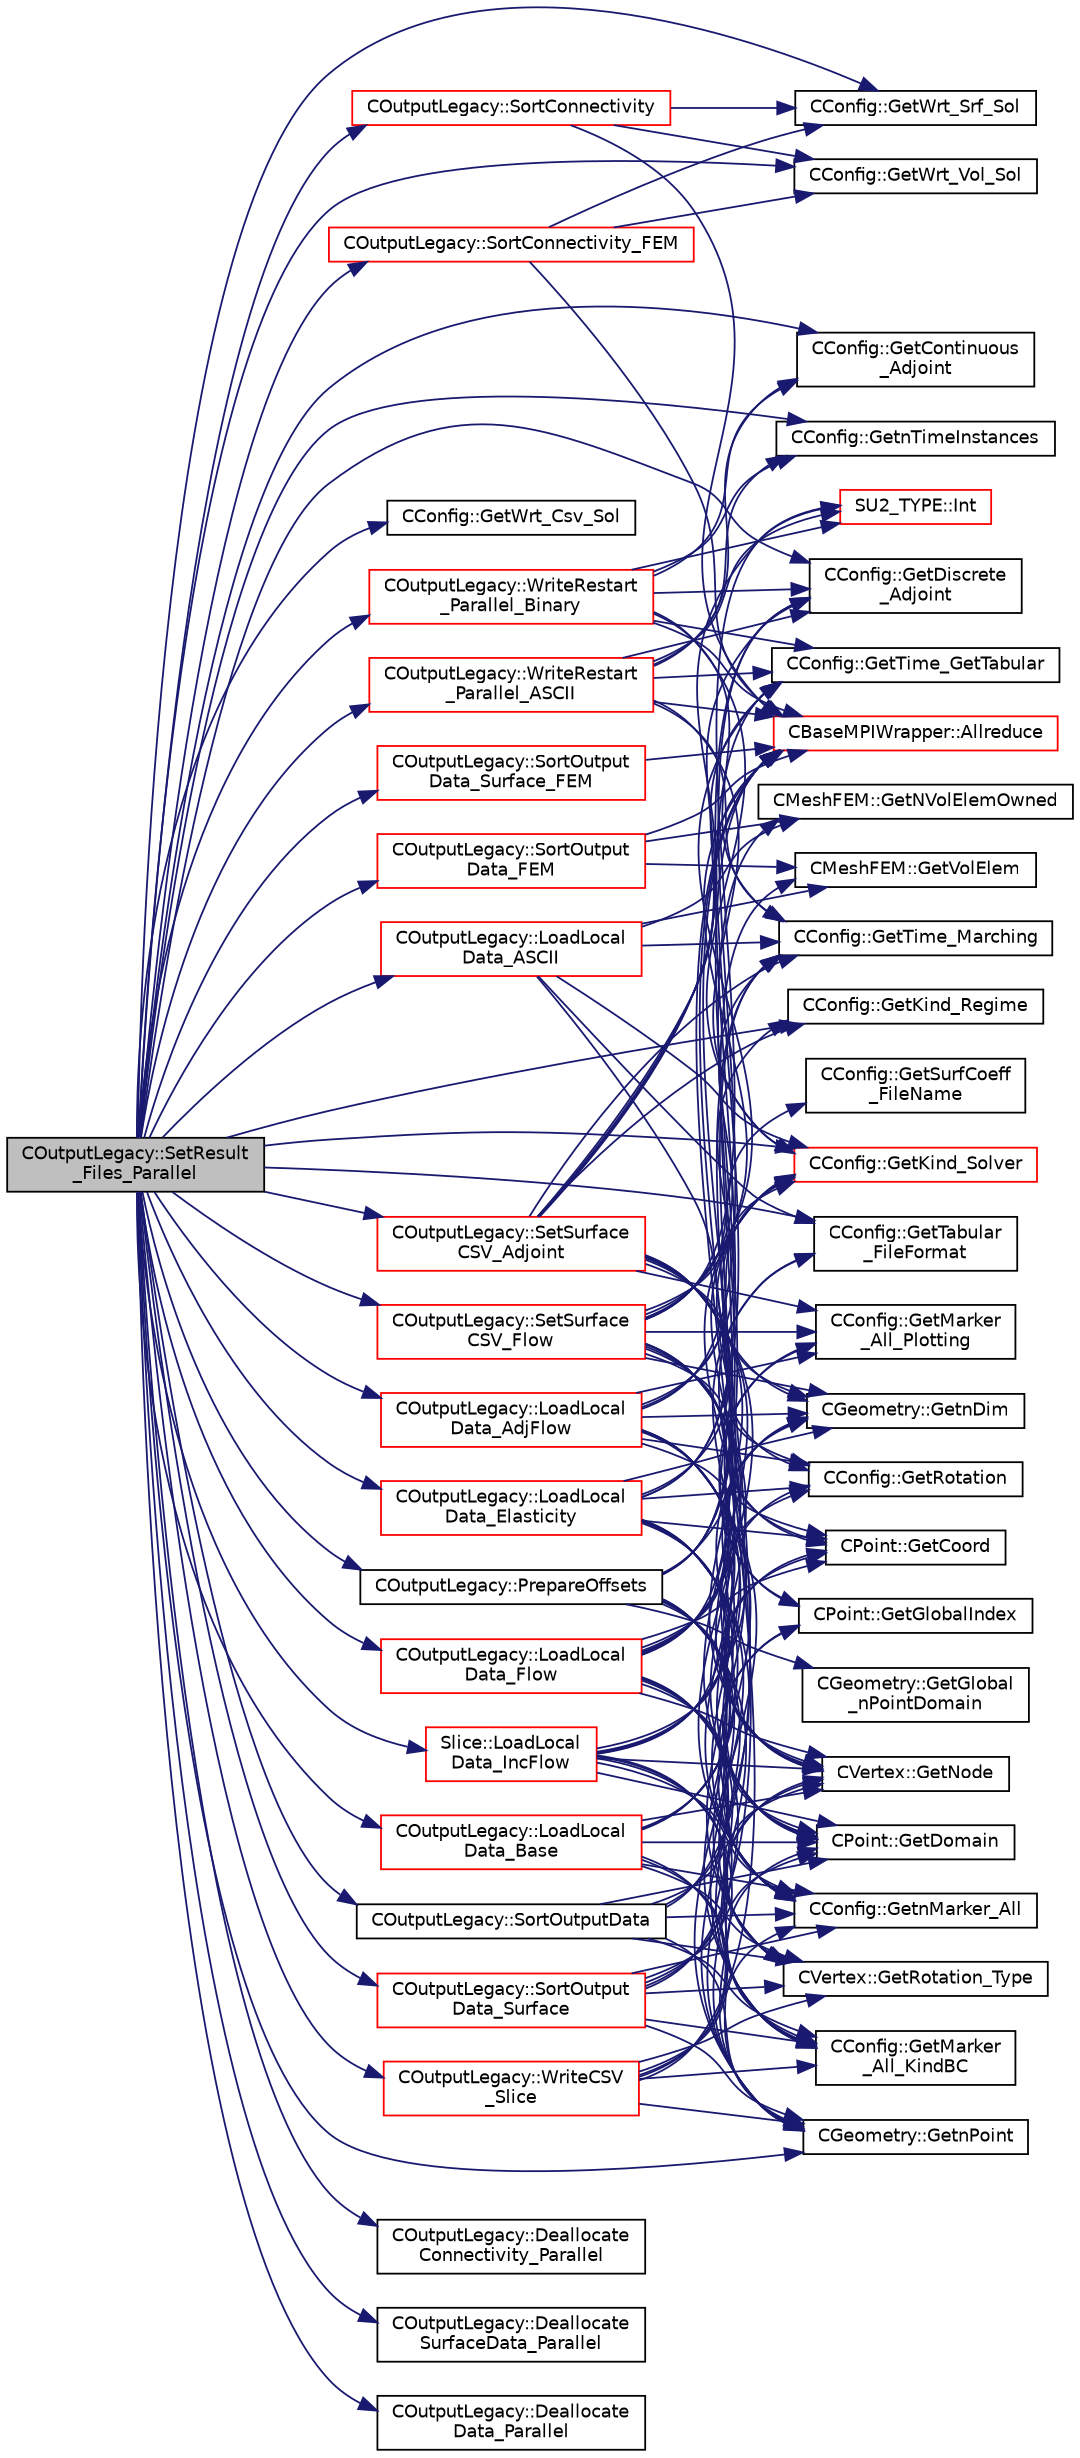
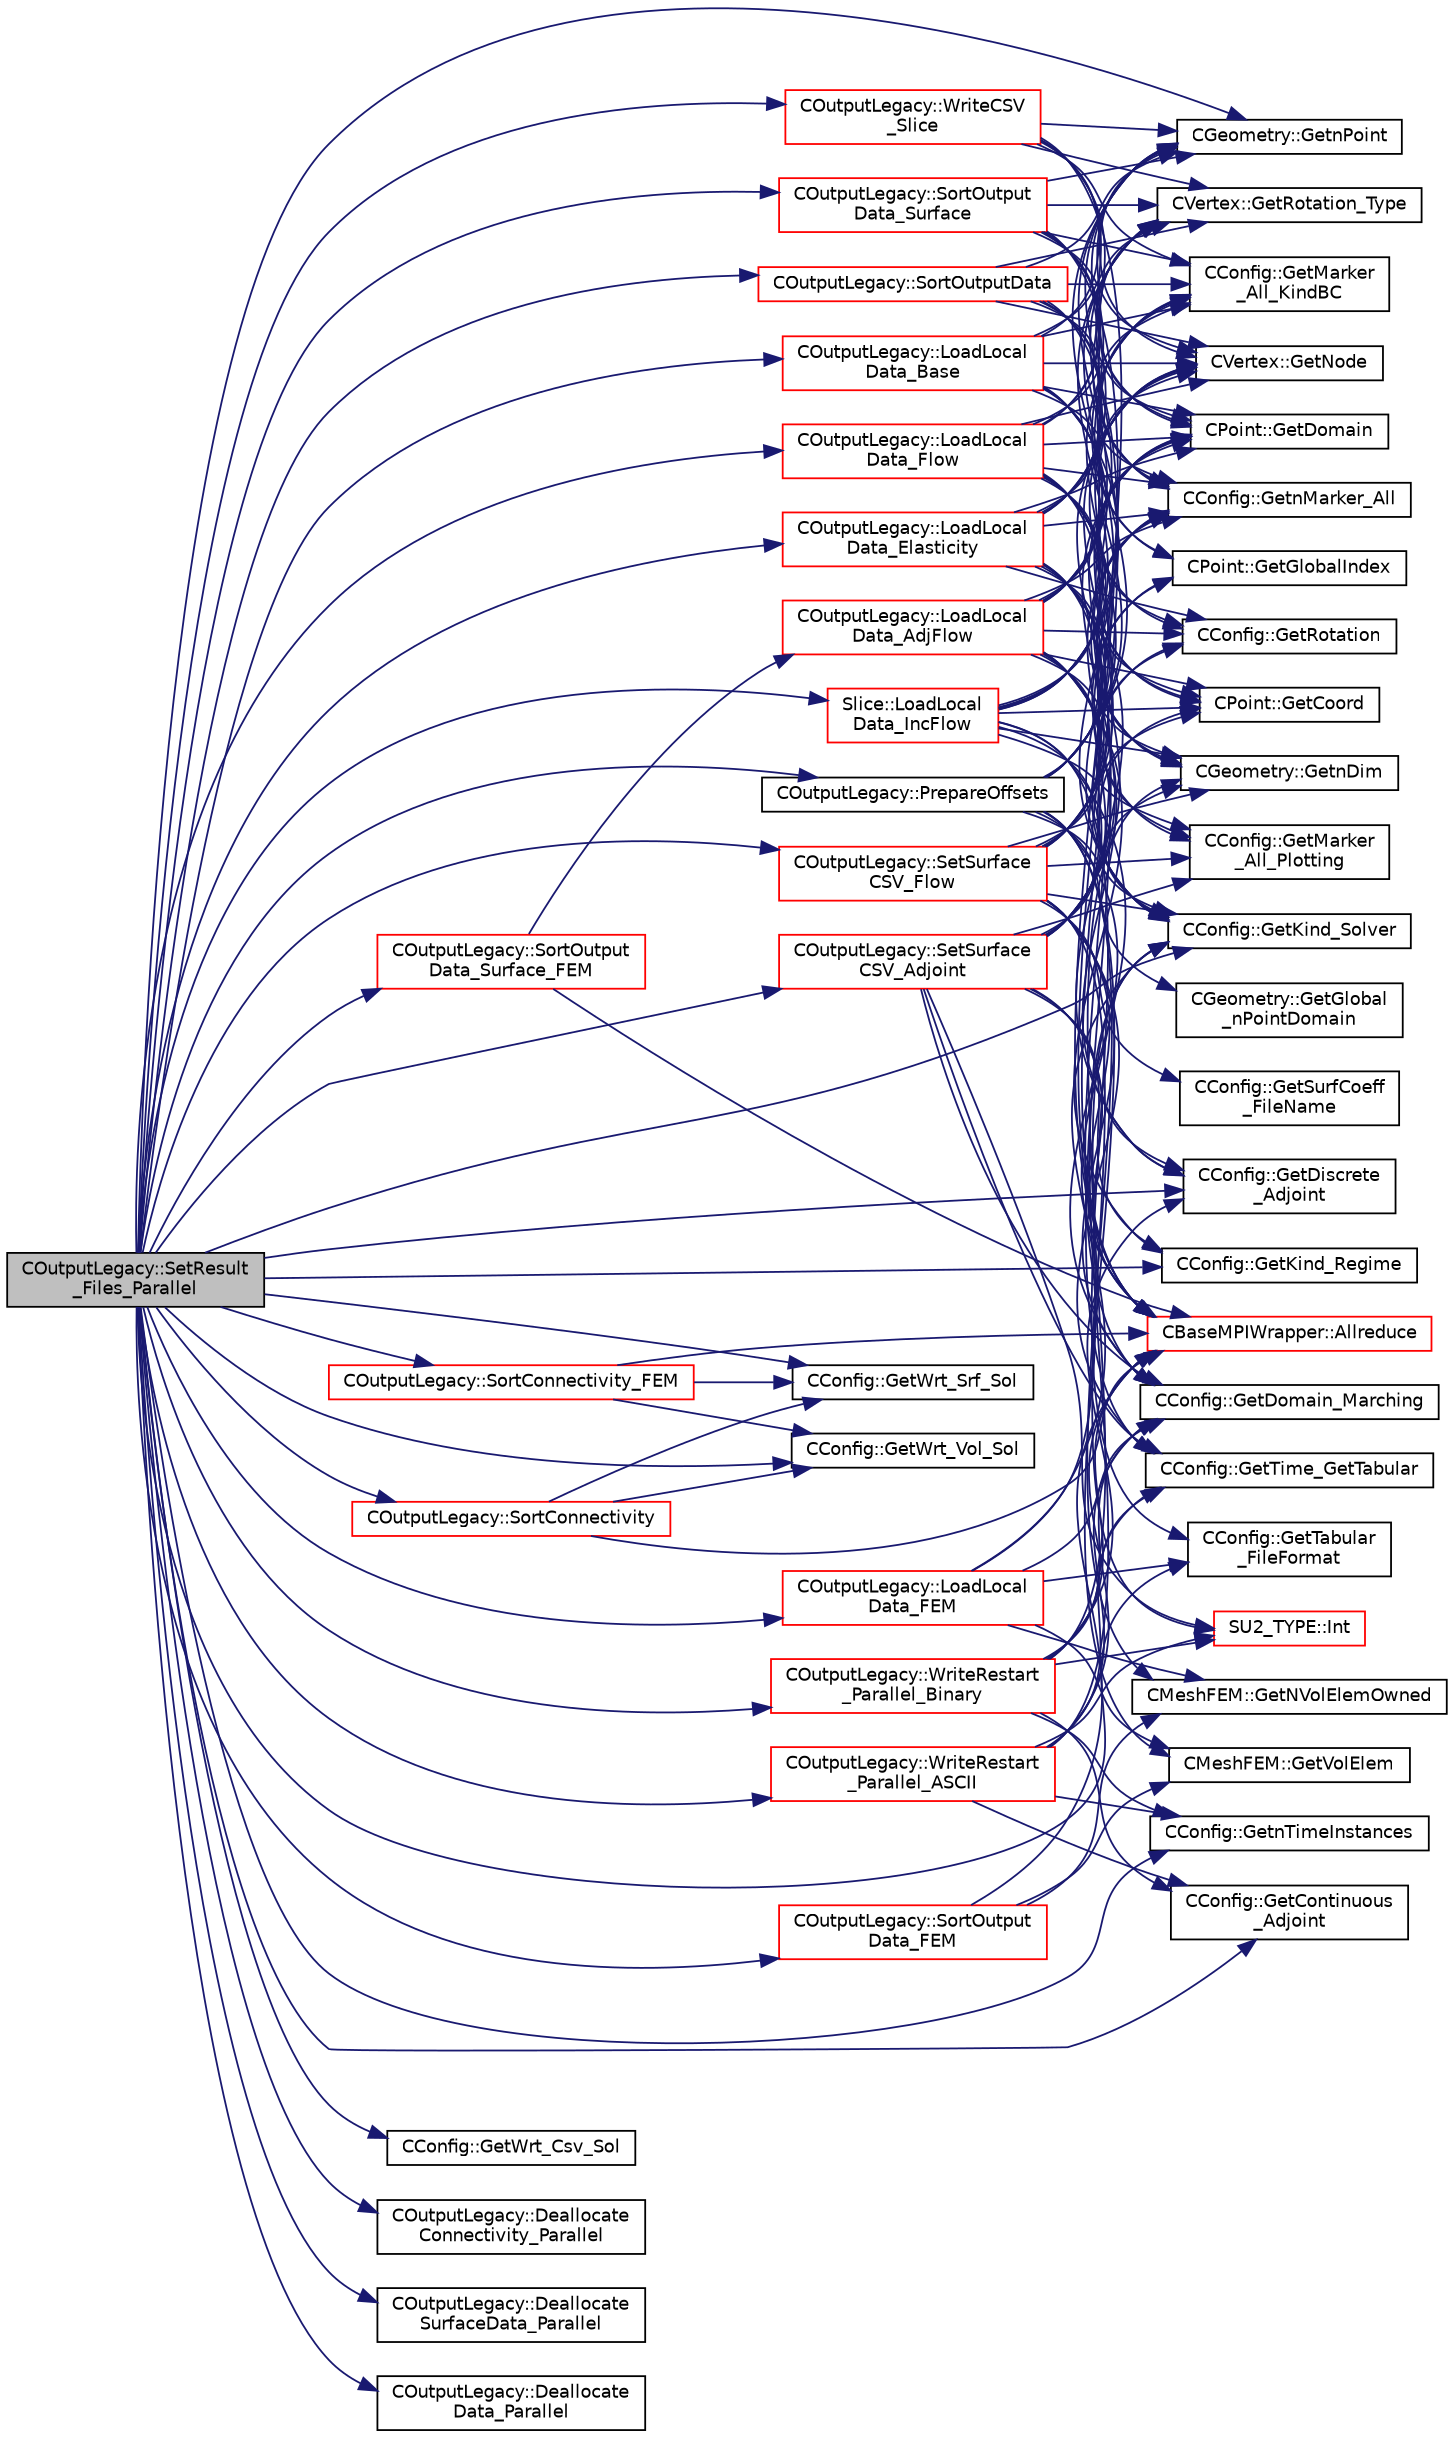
edge "COutputLegacy::WriteRestart _Parallel_ASCII" -> "CConfig::GetDiscrete _Adjoint": removed
edge "COutputLegacy::LoadLocal Data_Base" -> "CConfig::GetKind_Solver": added
node "CConfig::GetTime_Marching": label "CConfig::GetTime_Marching" -> "CConfig::GetDomain_Marching"
node "COutputLegacy::LoadLocal Data_ASCII": label "COutputLegacy::LoadLocal Data_ASCII" -> "COutputLegacy::LoadLocal Data_FEM"
node "CConfig::GetKind_Solver": color red -> black
edge "COutputLegacy::SetResult _Files_Parallel" -> "COutputLegacy::LoadLocal Data_AdjFlow": now "COutputLegacy::SortOutput Data_Surface_FEM" -> "COutputLegacy::LoadLocal Data_AdjFlow"
edge "COutputLegacy::LoadLocal Data_Flow" -> "CConfig::GetTabular _FileFormat": removed
node "COutputLegacy::SortOutputData": color black -> red
